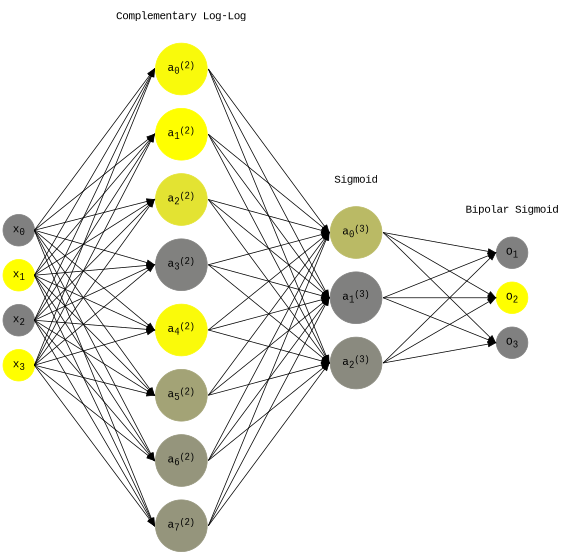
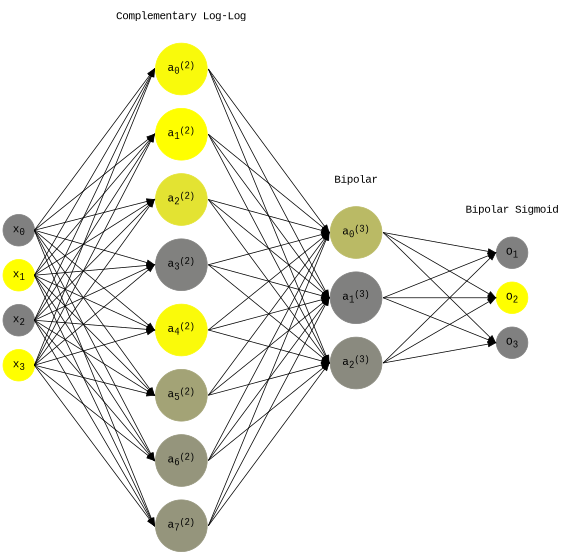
node "Sigmoid": label "Sigmoid" -> "Bipolar"
